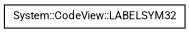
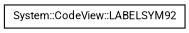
node "System::CodeView::LABELSYM32": label "System::CodeView::LABELSYM32" -> "System::CodeView::LABELSYM92"
